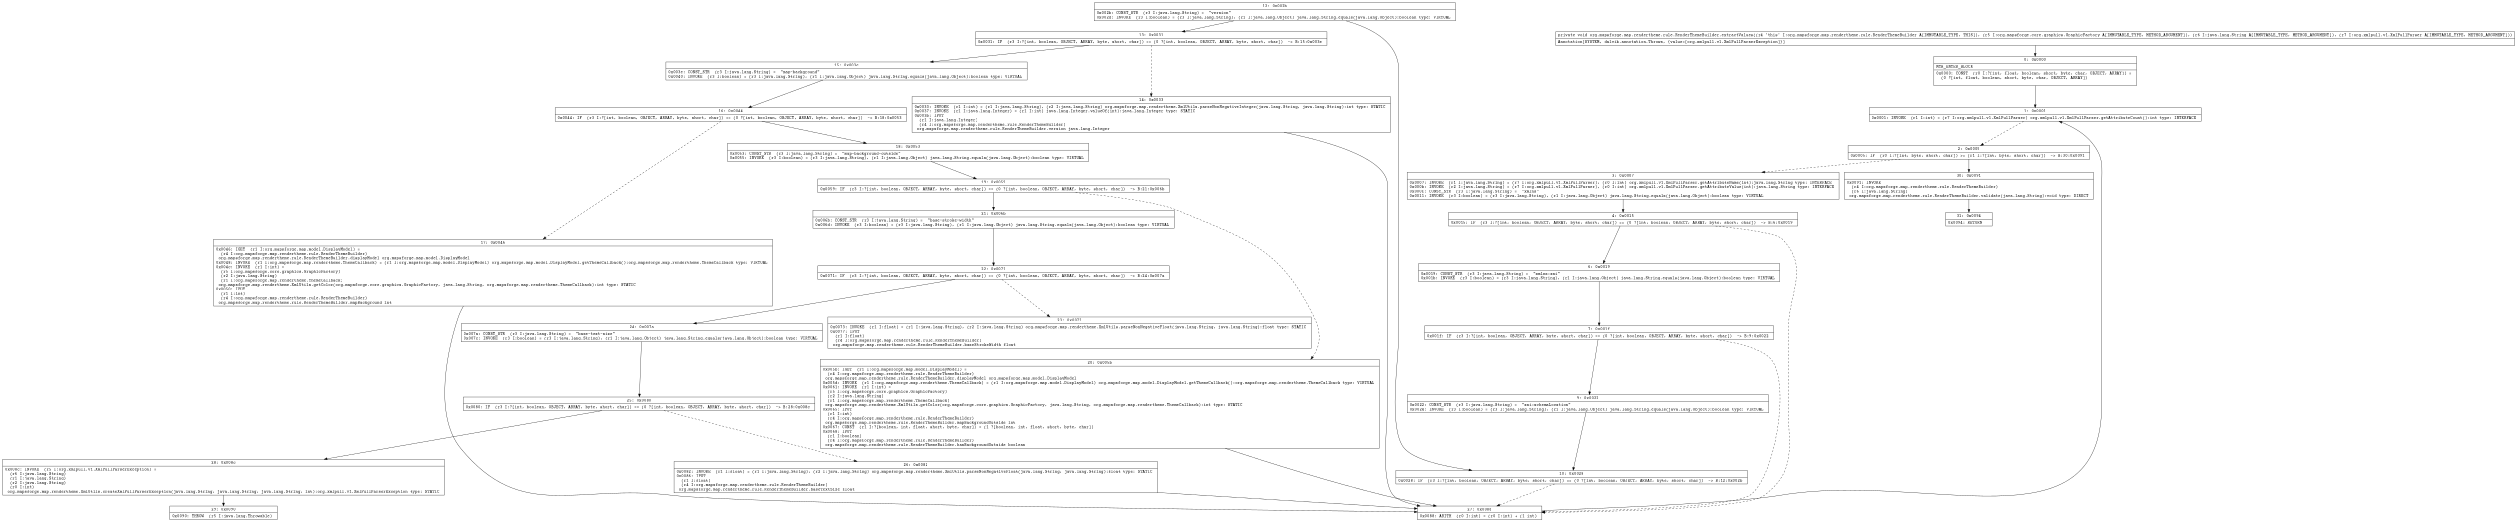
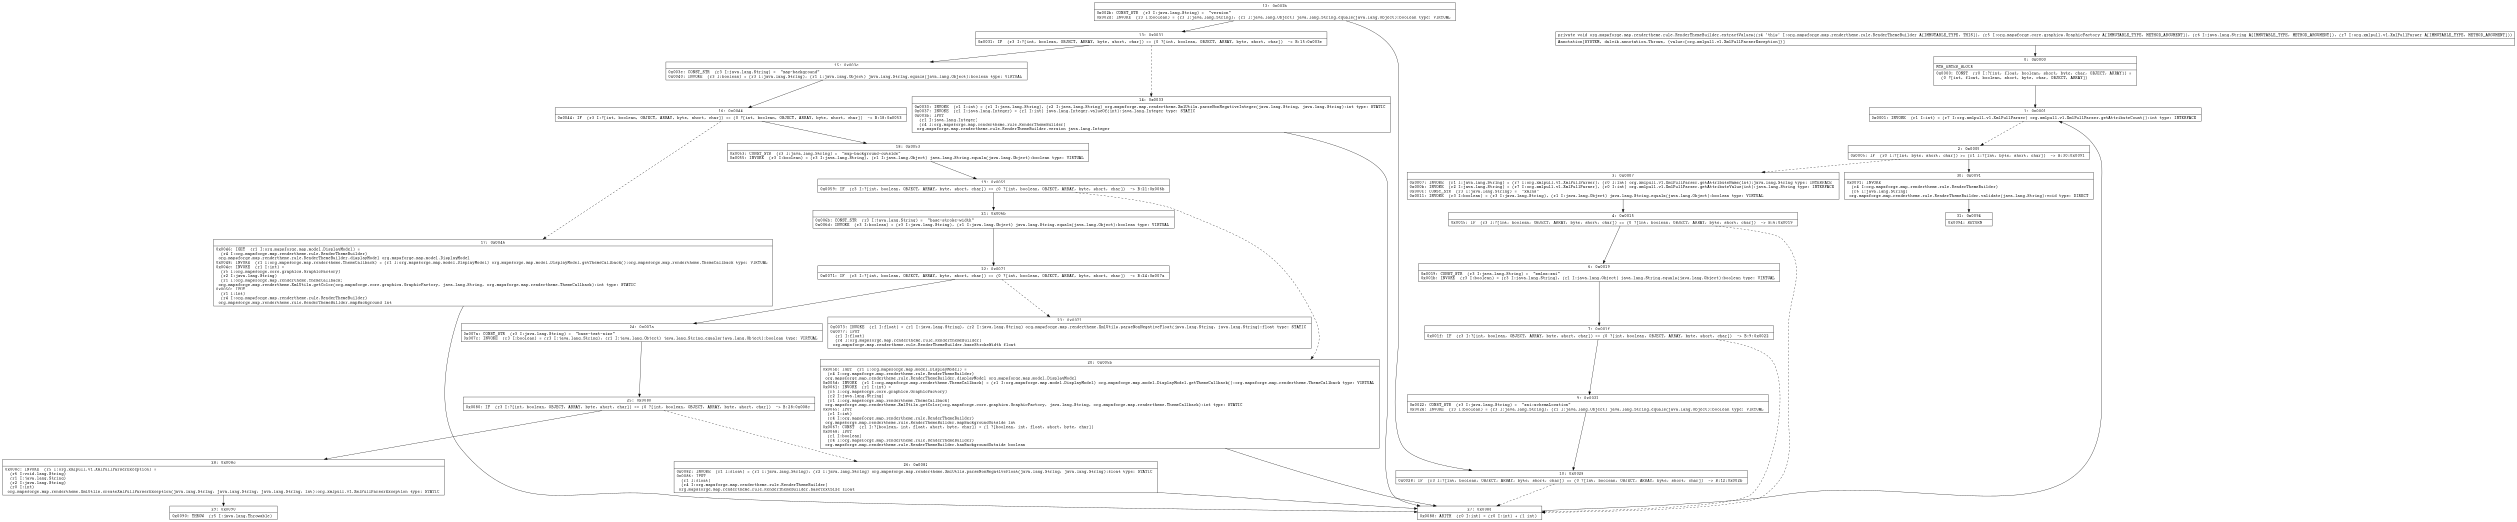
node "28: 0x008c": text "(r6 I:java.lang.String)" -> "(r6 I:void.lang.String)"
